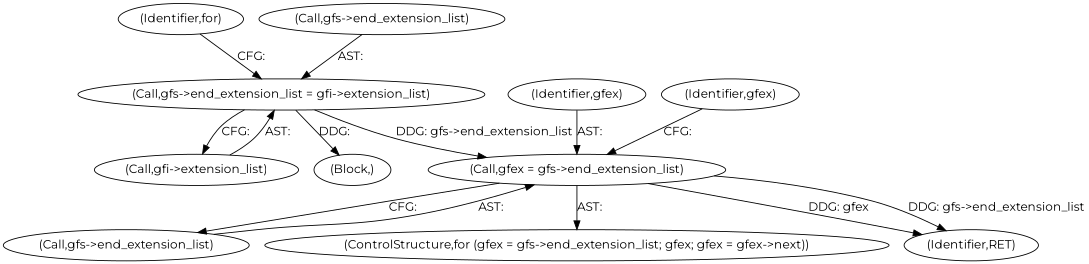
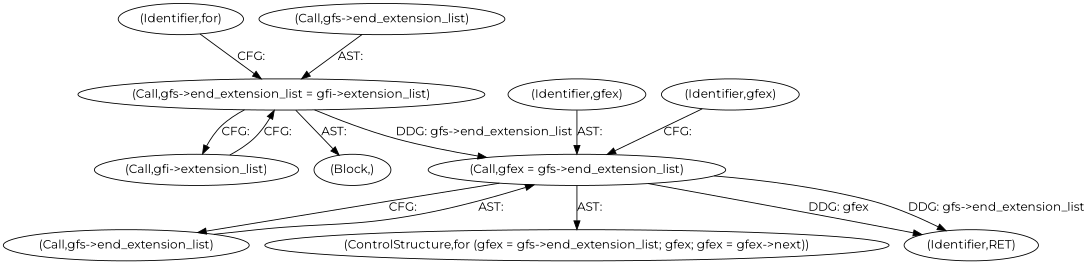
edge "(Call,gfi->extension_list)" -> "(Call,gfs->end_extension_list = gfi->extension_list)": label "AST: " -> "CFG: "
edge "(Call,gfs->end_extension_list = gfi->extension_list)" -> "(Block,)": label "DDG: " -> "AST: "
